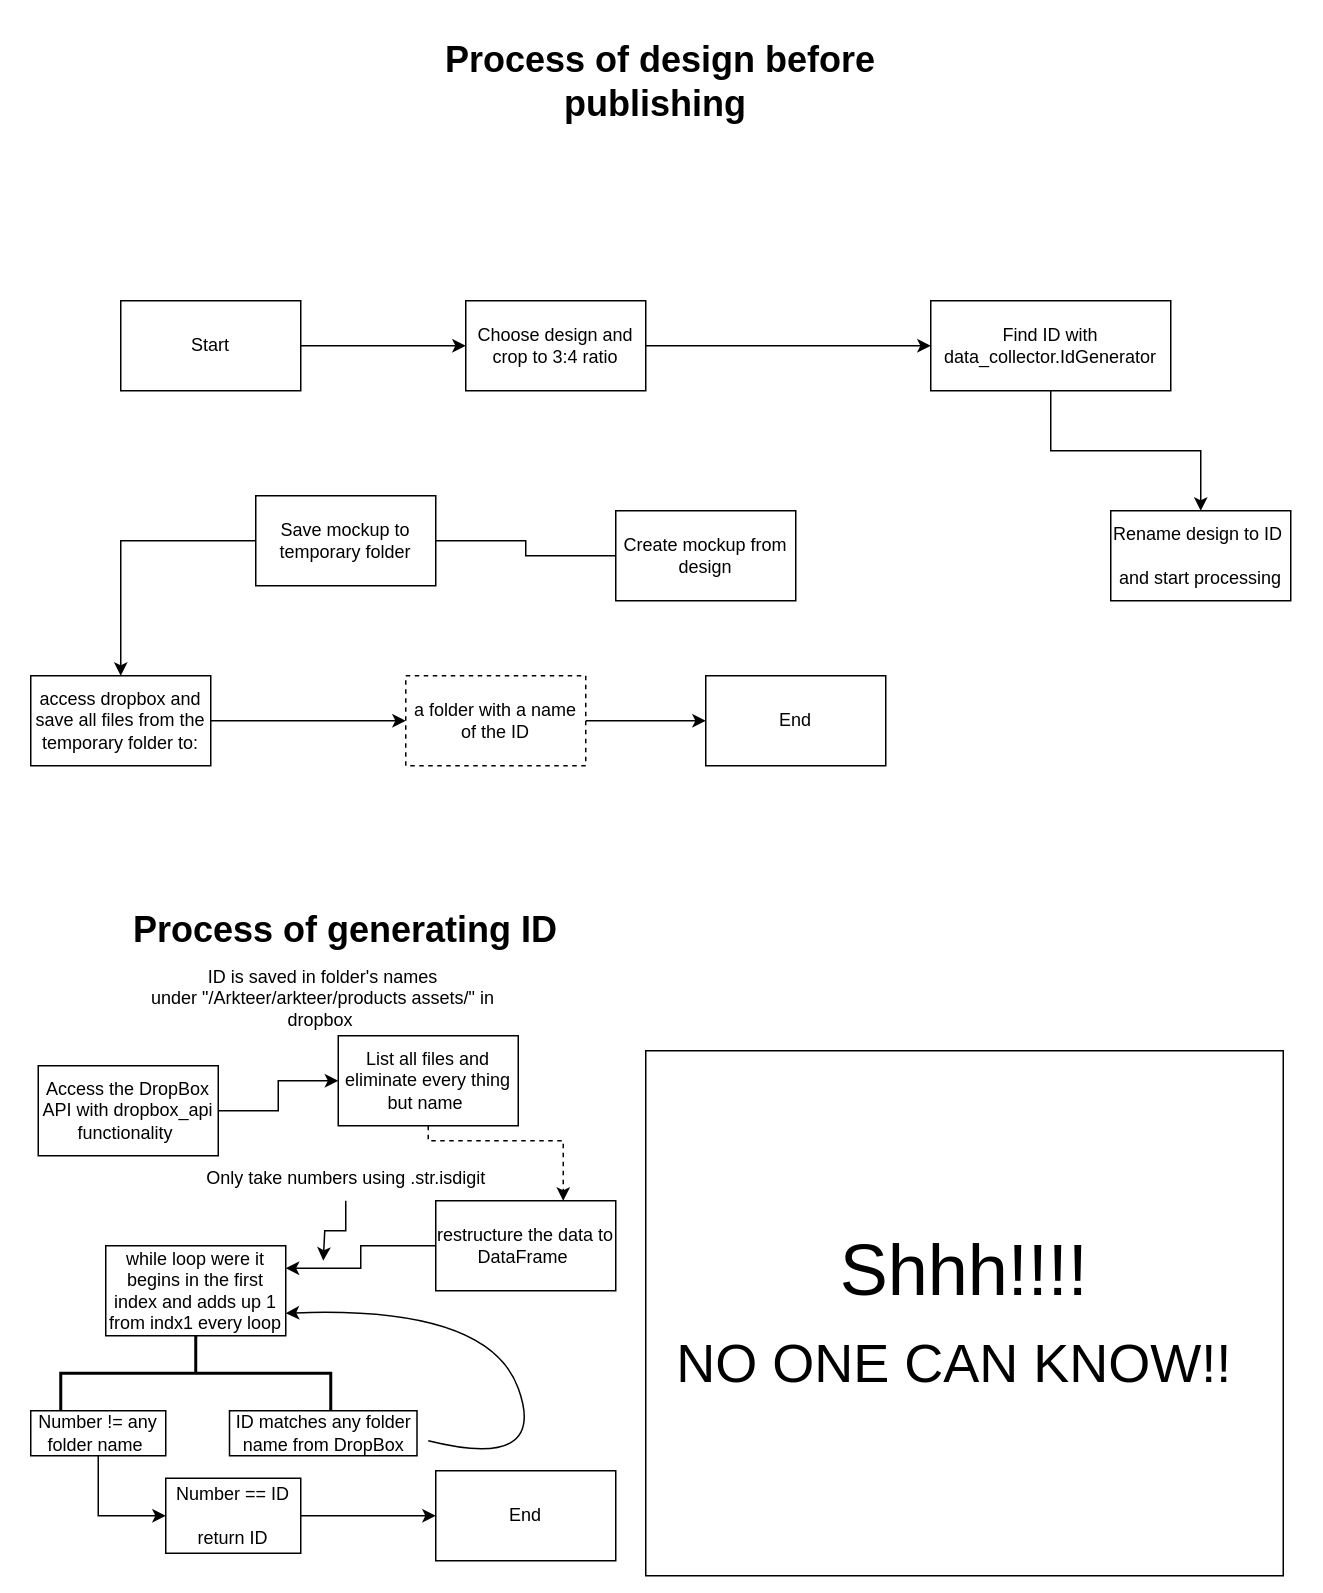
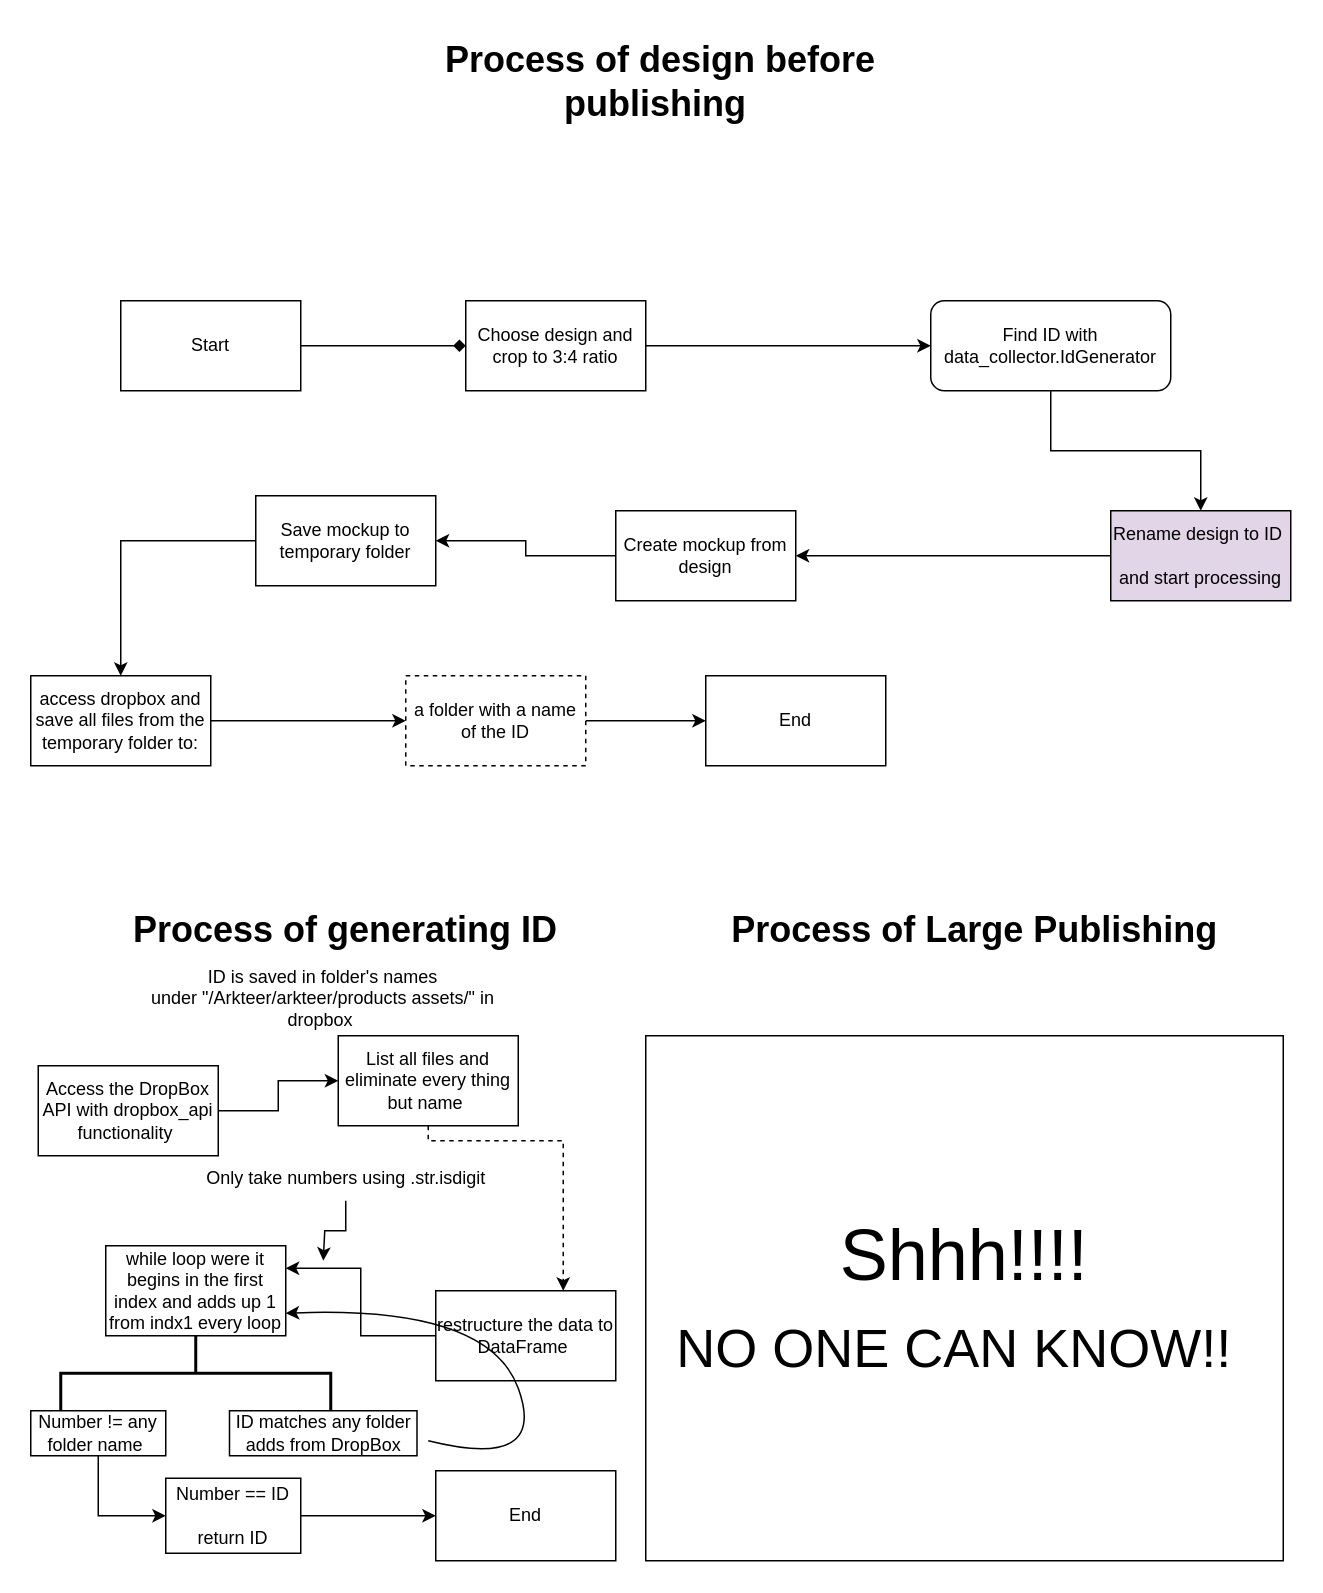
edge "Start" -> "Choose design and crop to 3:4 ratio": arrowhead classic -> diamond
node "Find ID with data_collector.IdGenerator": shape rectangle -> rounded rectangle
edge "Save mockup to temporary folder" -- "Create mockup from design": arrowhead none -> classic
edge "Rename design to ID and start processing" -> "Create mockup from design": added
node "Rename design to ID and start processing": fillcolor #ffffff -> #e1d5e7
node "Process of Large Publishing": added
node "restructure the data to DataFrame": moved (526, 1246) -> (526, 1336)
node "Shhh!!!! NO ONE CAN KNOW!!": moved (965, 1313) -> (965, 1298)
node "ID matches any folder name from DropBox": label "ID matches any folder name from DropBox" -> "ID matches any folder adds from DropBox"
